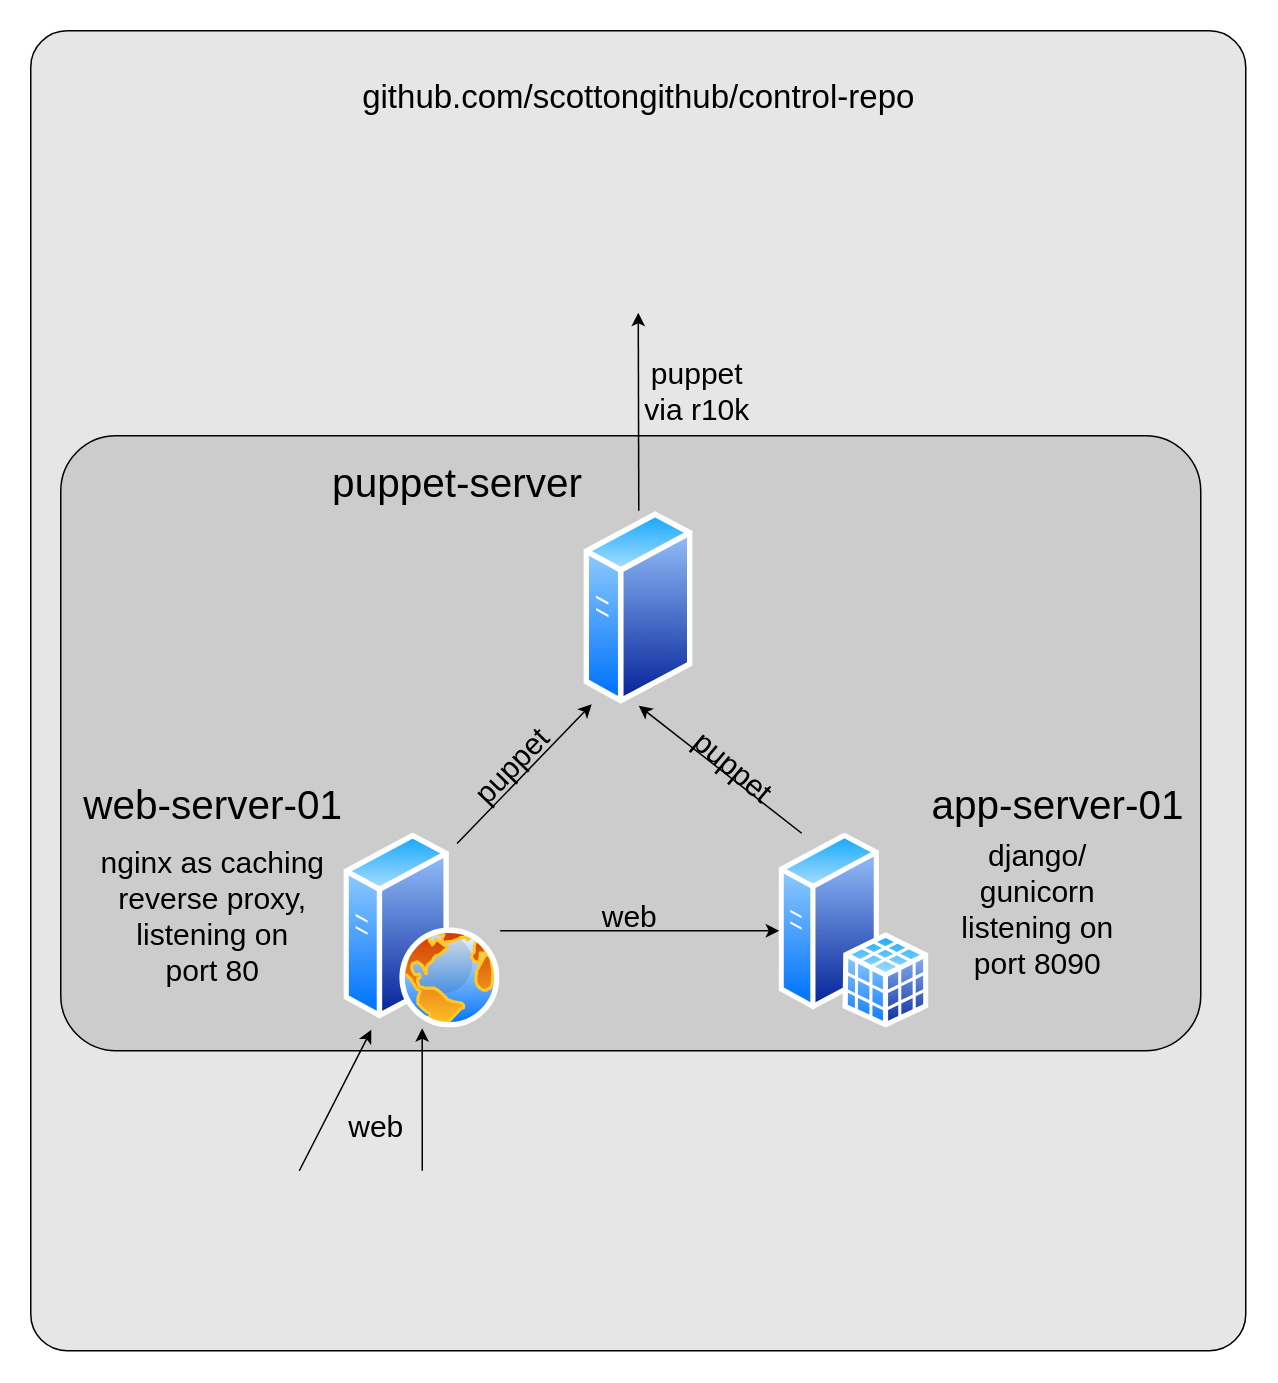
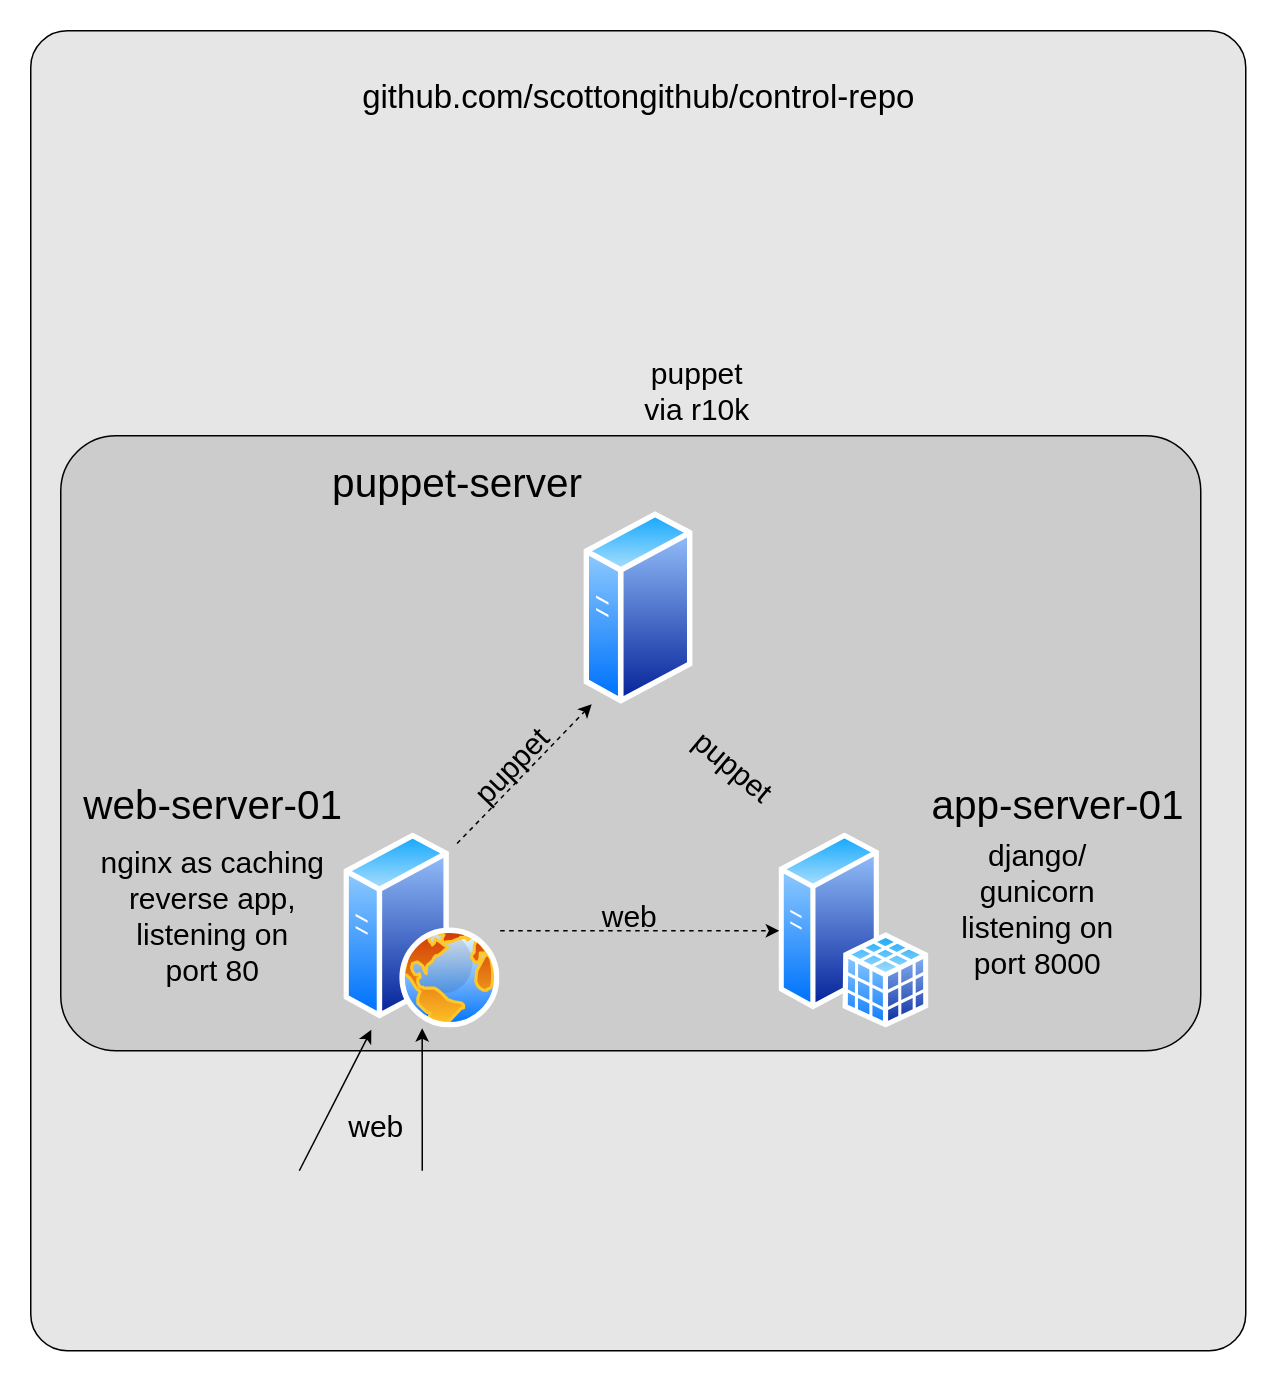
edge "puppet-server" -> "github.com/scottongithub/control-repo": removed
edge "app-server-01" -> "puppet-server": removed
edge "web-server-01" -> "puppet-server": style solid -> dashed
node "django/ gunicorn listening on port 8090": label "django/ gunicorn listening on port 8090" -> "django/ gunicorn listening on port 8000"
node "nginx as caching reverse proxy, listening on port 80": label "nginx as caching reverse proxy, listening on port 80" -> "nginx as caching reverse app, listening on port 80"
edge "web-server-01" -> "app-server-01": style solid -> dashed
